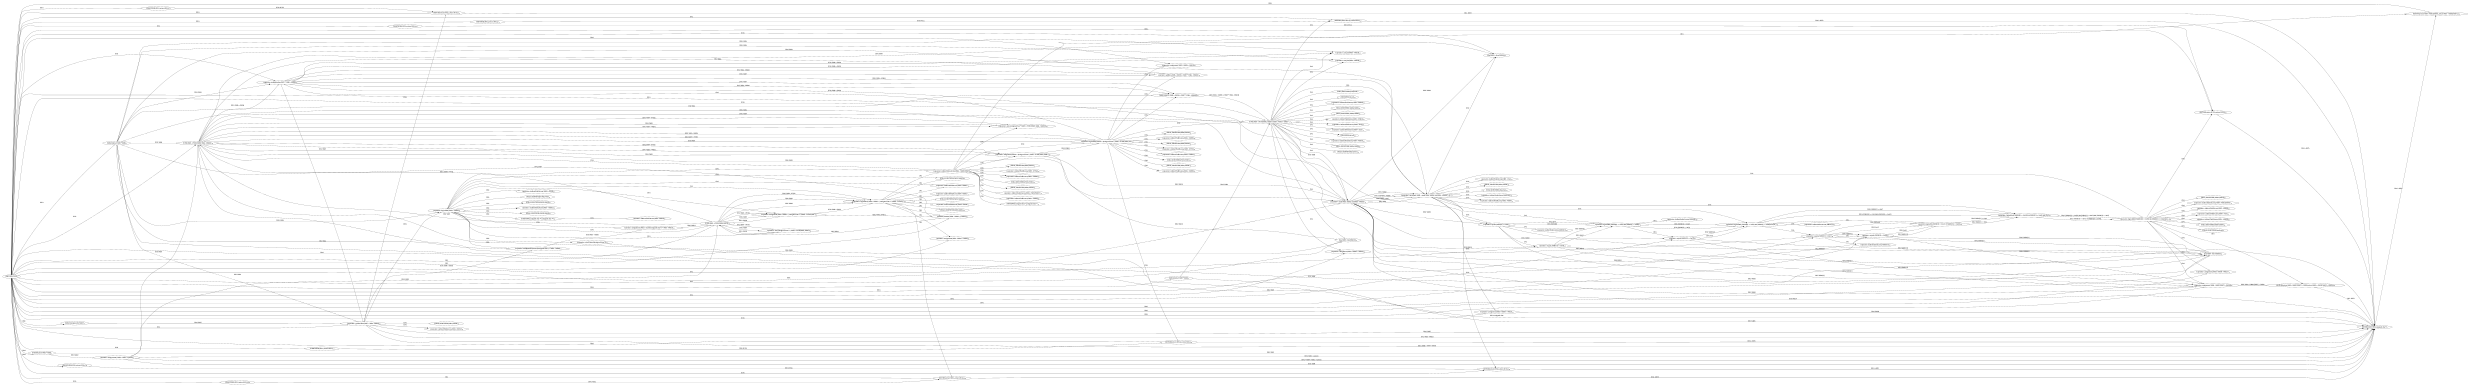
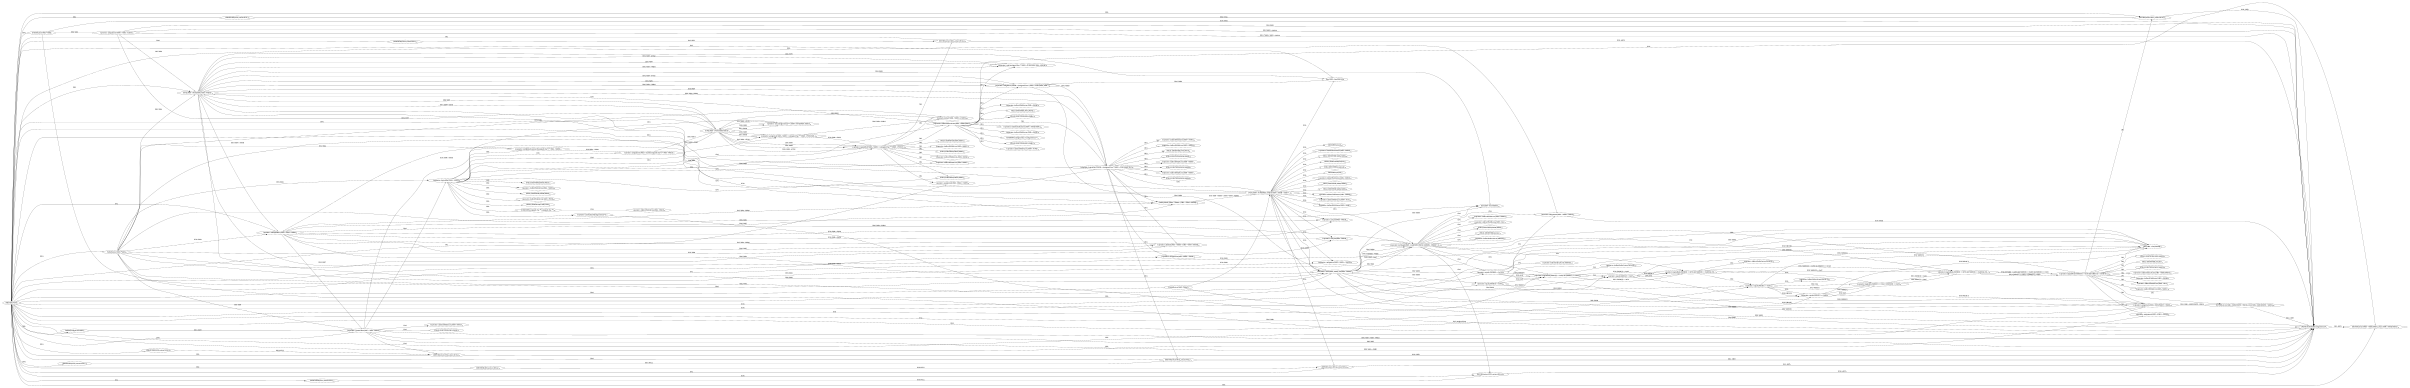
edge "(FUN2,VAR9->FUN2(VAR9, VAR4->VAR16))" -> "(<operator>.addition,VAR4->VAR18 + (VAR7 * VAR4->VAR16))": now "(PARAM,struct VAR3 *VAR4)" -> "(<operator>.addition,VAR4->VAR18 + (VAR7 * VAR4->VAR16))"
edge "(<operator>.equals,VAR10[0] == 0x50)" -> "(<operator>.equals,VAR10[1] == 0x4D)": now "(<operator>.equals,VAR10[0] == 0x50)" -> "(<operator>.assignment,VAR2->VAR14 = VAR21)"
edge "(METHOD,FUN1)" -> "(memset,memset(VAR4->VAR12, 0, VAR13))": removed, label "DDG:"
edge "(METHOD,FUN1)" -> "(read,VAR9->read(VAR6, VAR10, (int)VAR4->VAR16))": now "(PARAM,struct VAR1 *VAR2)" -> "(read,VAR9->read(VAR6, VAR10, (int)VAR4->VAR16))"
